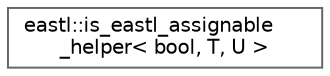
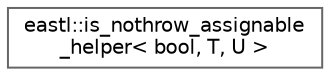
node "eastl::is_eastl_assignable _helper< bool, T, U >": label "eastl::is_eastl_assignable _helper< bool, T, U >" -> "eastl::is_nothrow_assignable _helper< bool, T, U >"
